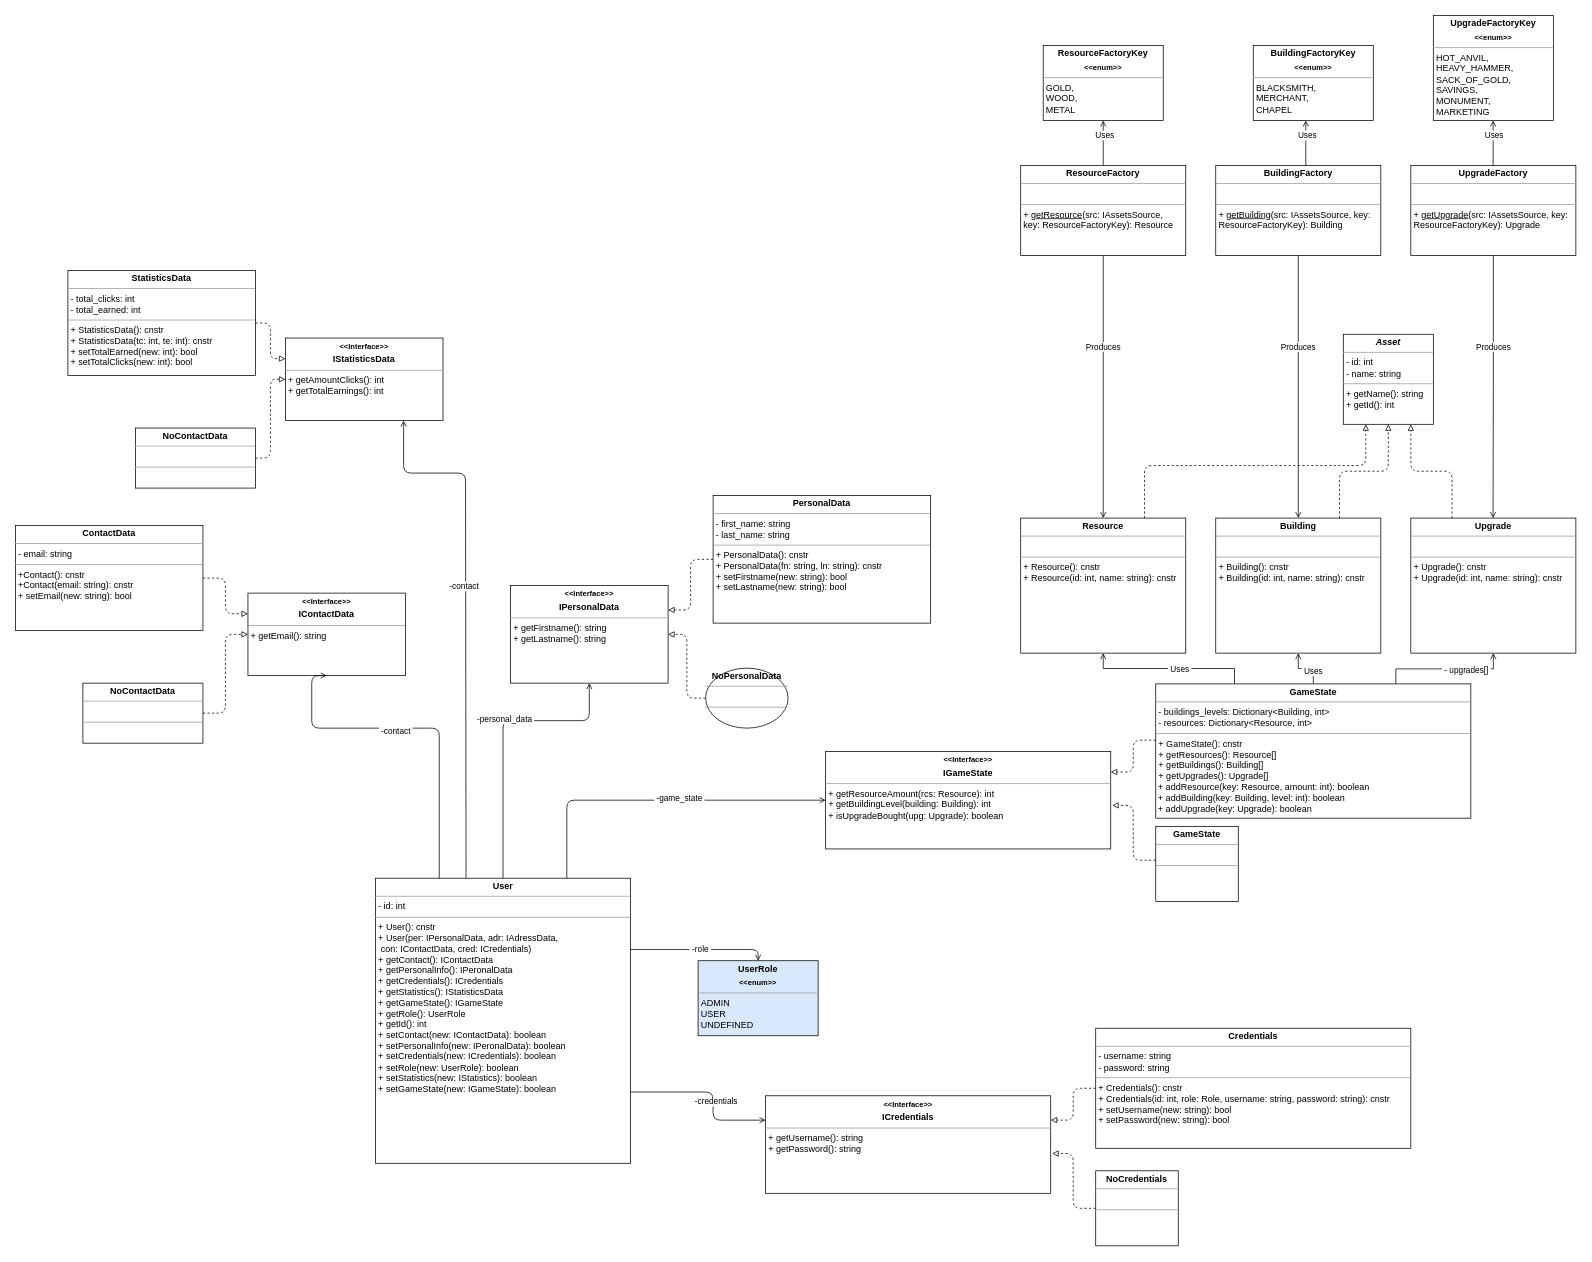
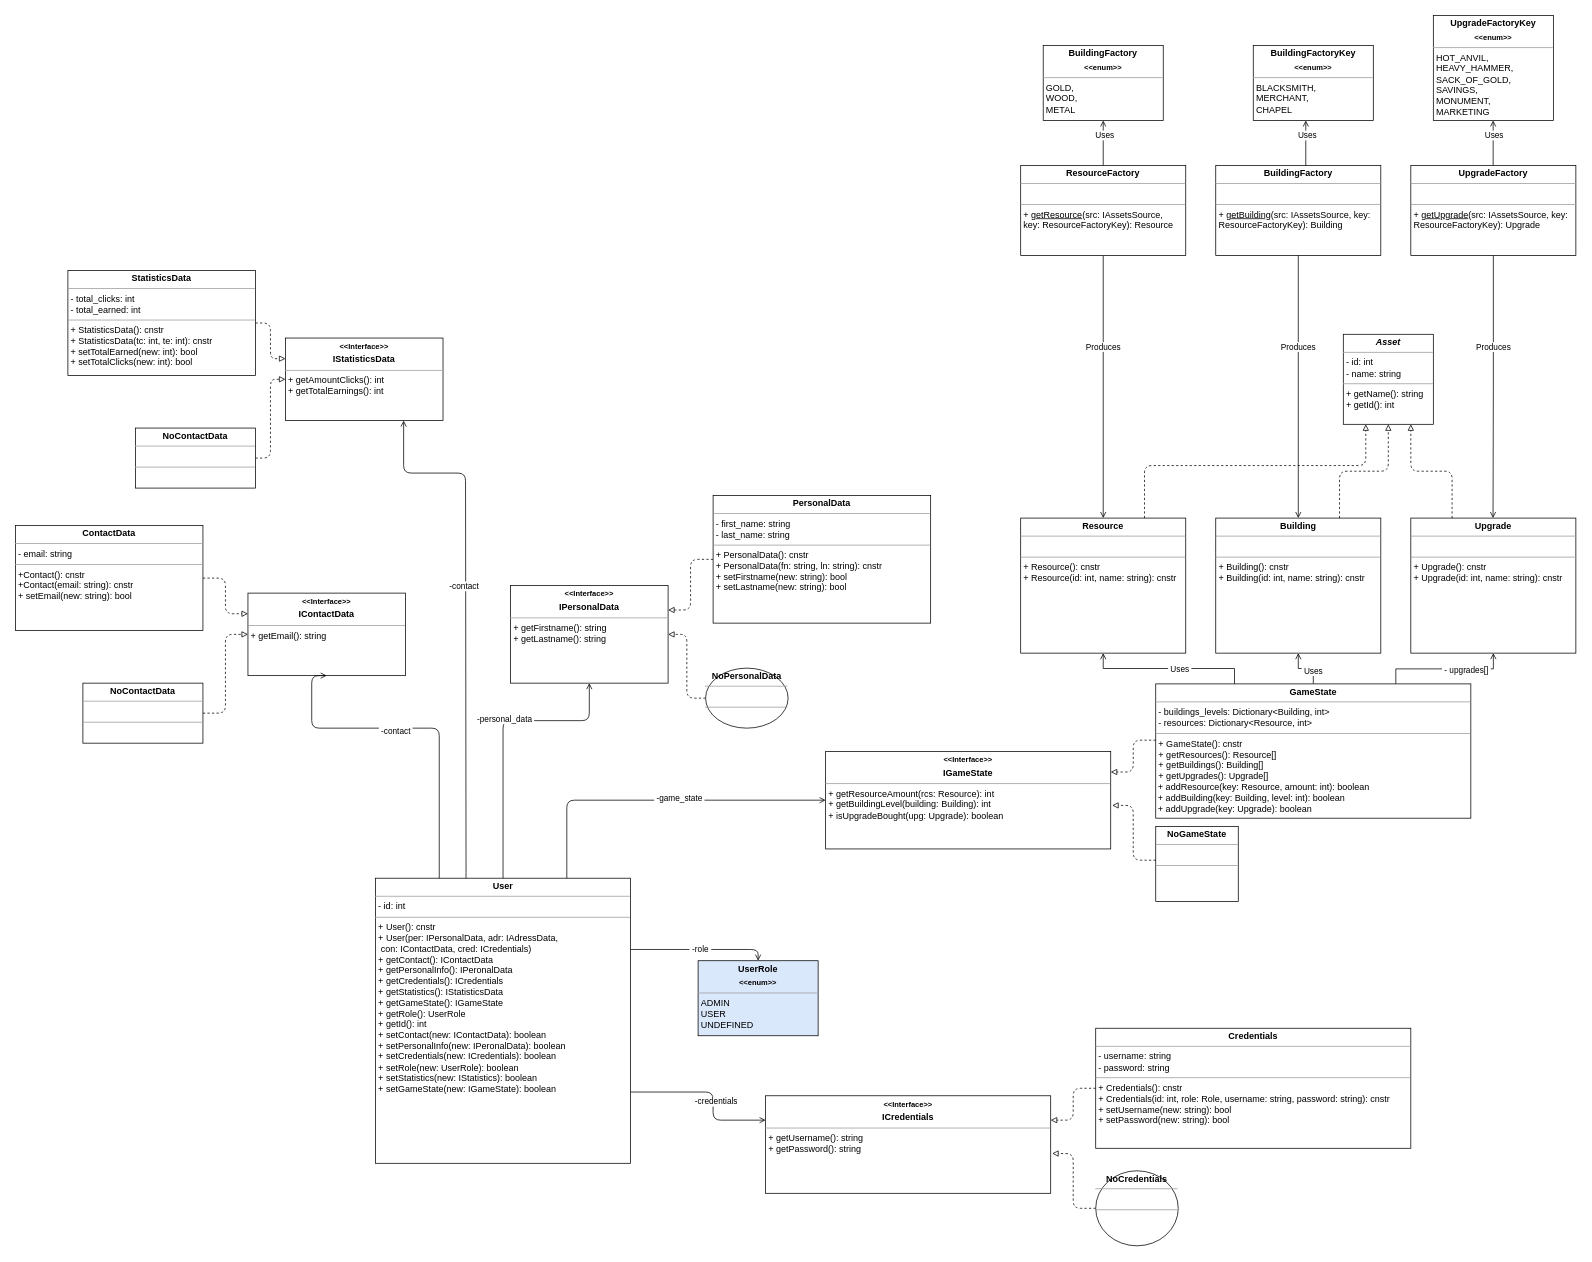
node "ResourceFactoryKey <<enum>> GOLD, WOOD, METAL": label "ResourceFactoryKey <<enum>> GOLD, WOOD, METAL" -> "BuildingFactory <<enum>> GOLD, WOOD, METAL"
node "GameState": label "GameState" -> "NoGameState"
node "NoCredentials": shape rectangle -> ellipse
